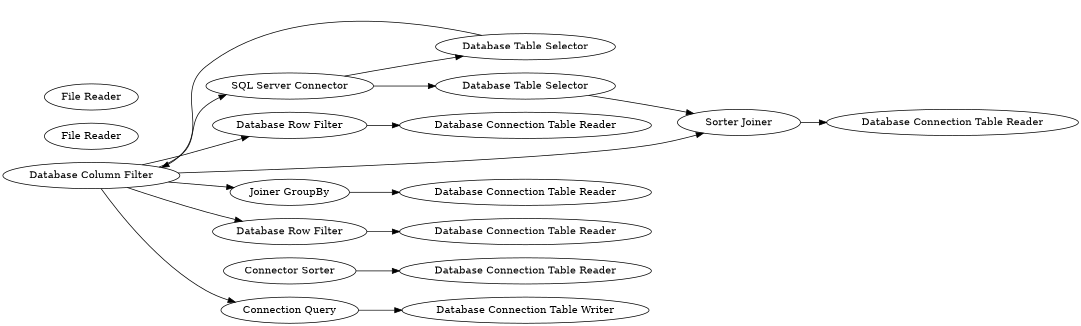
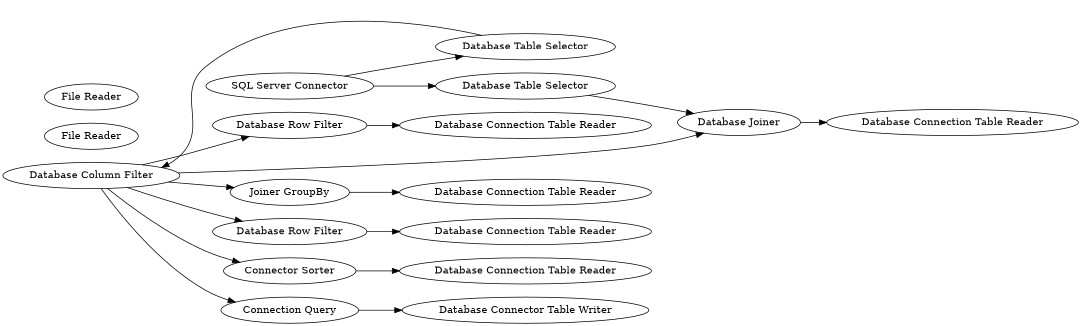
edge "Database Column Filter" -> "SQL Server Connector": now "Database Column Filter" -> "Connector Sorter"
node "Sorter Joiner": label "Sorter Joiner" -> "Database Joiner"
node "Database Connection Table Writer": label "Database Connection Table Writer" -> "Database Connector Table Writer"
